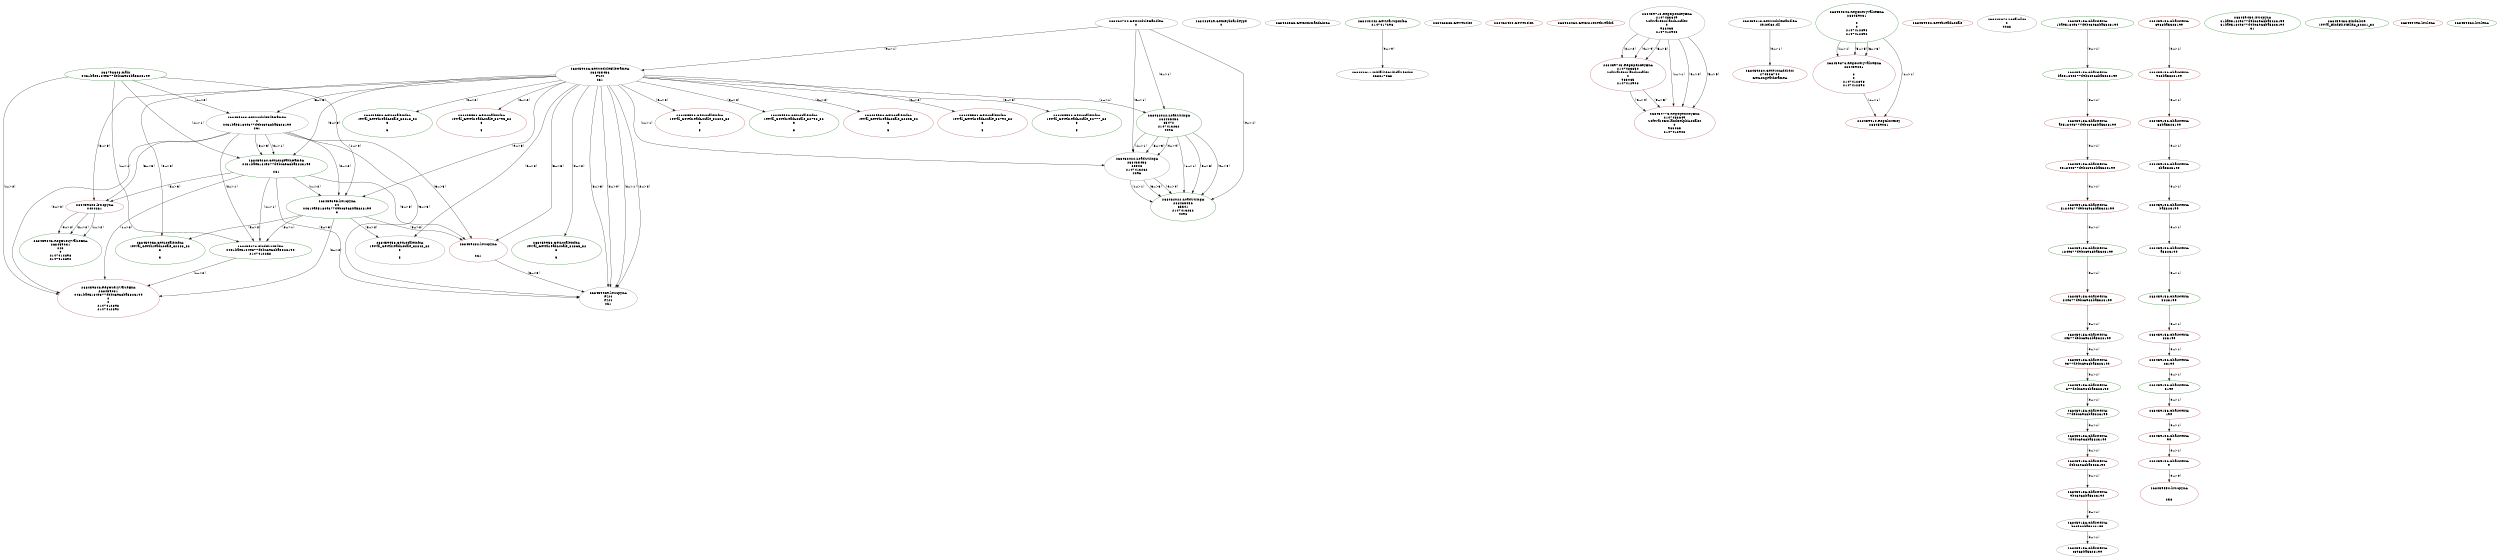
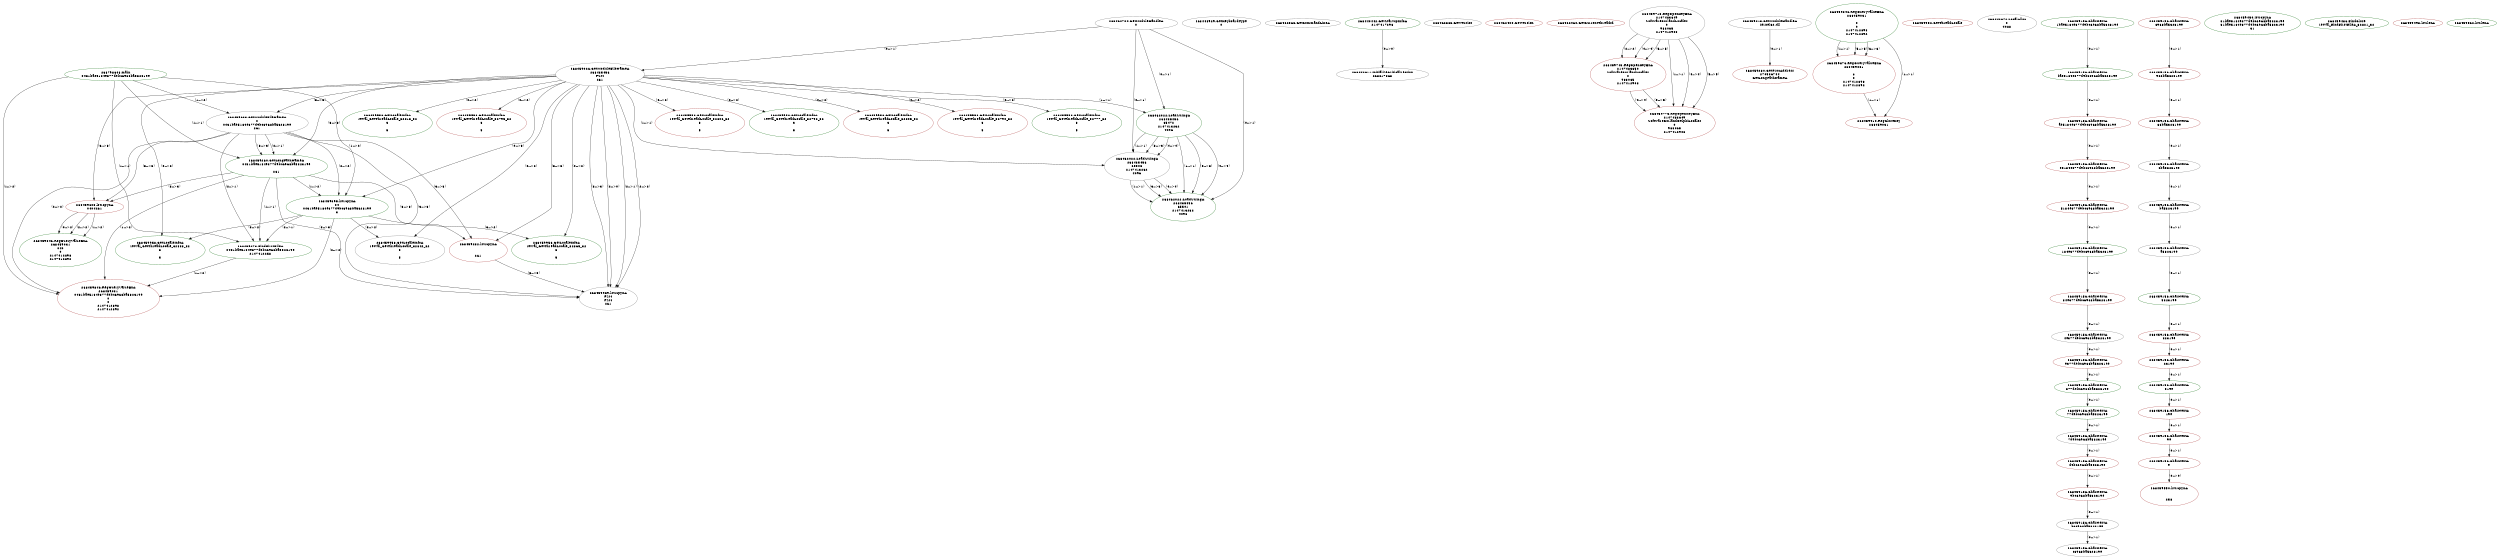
edge "268459395.lstrcpynA 04 0431bae5184e377d9bc6968ba532319e 3" -> "268459282.lstrcpynA 261": now "268459395.lstrcpynA 04 0431bae5184e377d9bc6968ba532319e 3" -> "268459958.GetLocaleInfoA retval_GetThreadLocale_32865_32 3 5"
